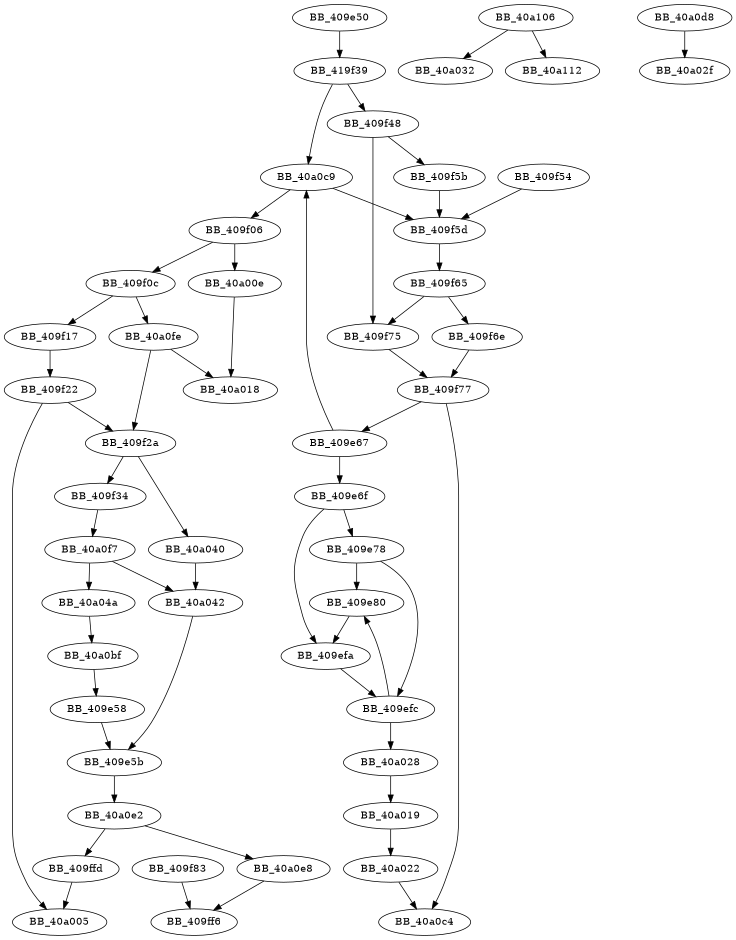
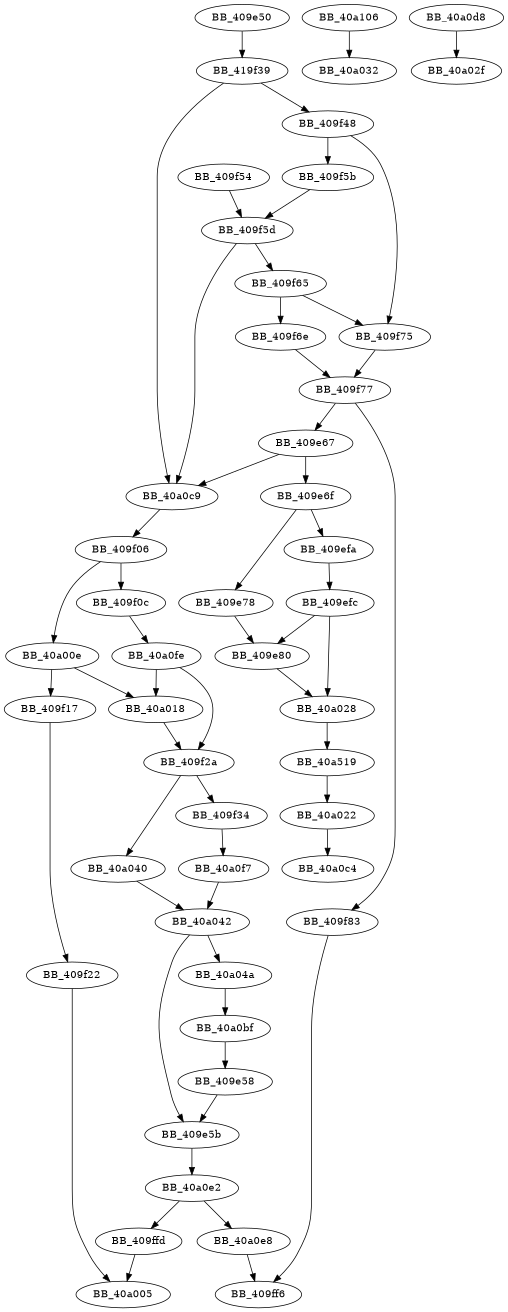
node "BB_40a112": removed
edge "BB_40a0c9" -> "BB_409f5d": reversed
edge "BB_409f0c" -> "BB_409f17": now "BB_40a00e" -> "BB_409f17"
edge "BB_409f22" -> "BB_409f2a": now "BB_40a018" -> "BB_409f2a"
edge "BB_40a0f7" -> "BB_40a04a": now "BB_40a042" -> "BB_40a04a"
edge "BB_409e78" -> "BB_409efc": removed
edge "BB_409e80" -> "BB_409efa": now "BB_409e80" -> "BB_40a028"
edge "BB_409f77" -> "BB_40a0c4": now "BB_409f77" -> "BB_409f83"
node "BB_40a019": label "BB_40a019" -> "BB_40a519"
